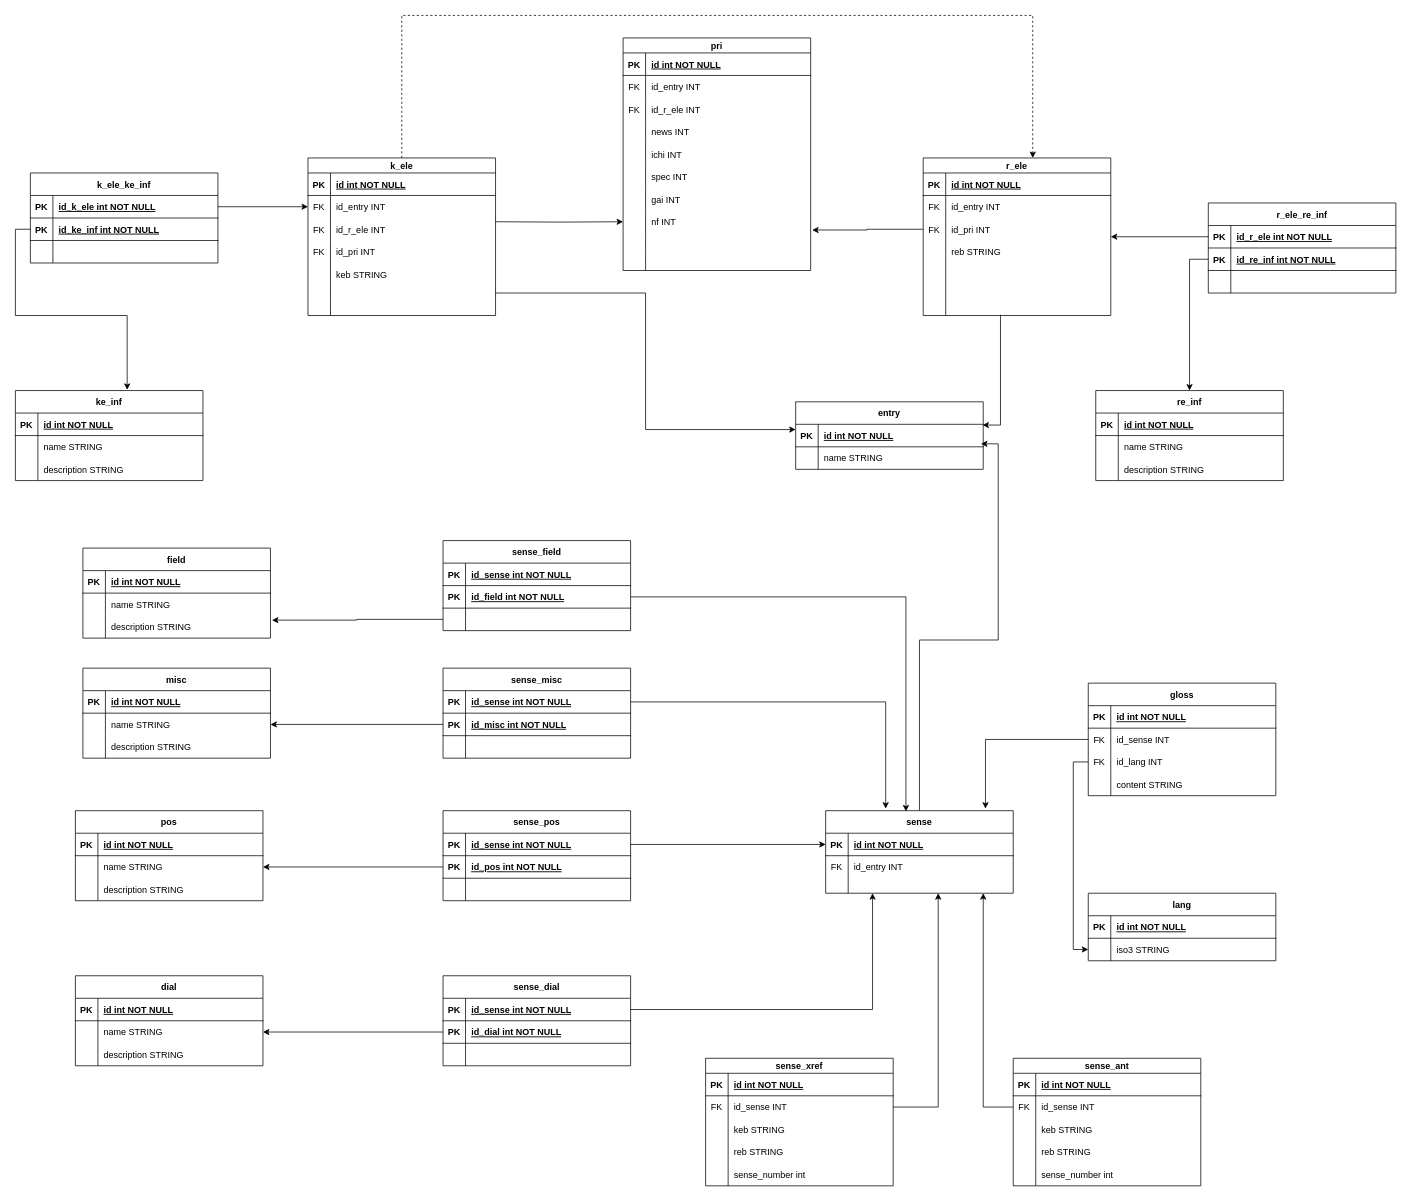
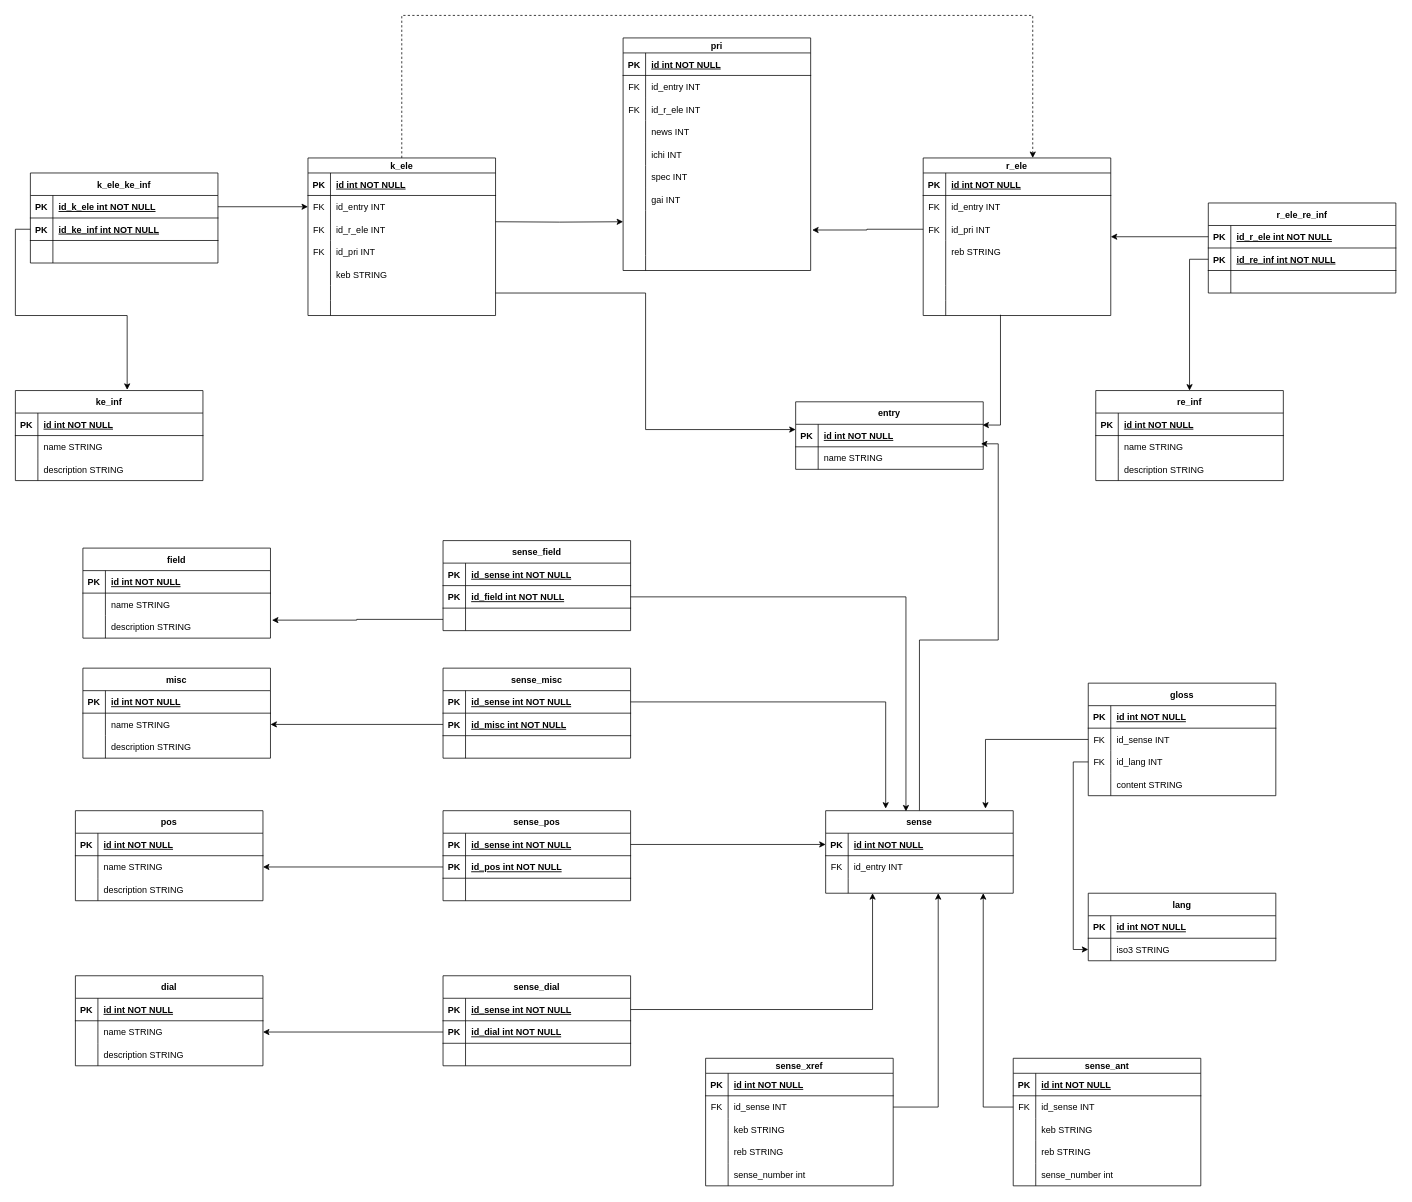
node "nf INT": removed
